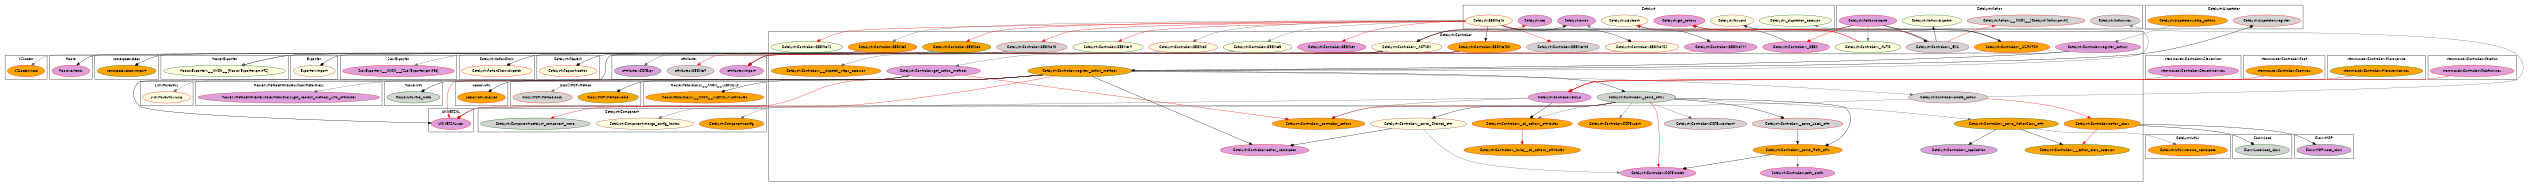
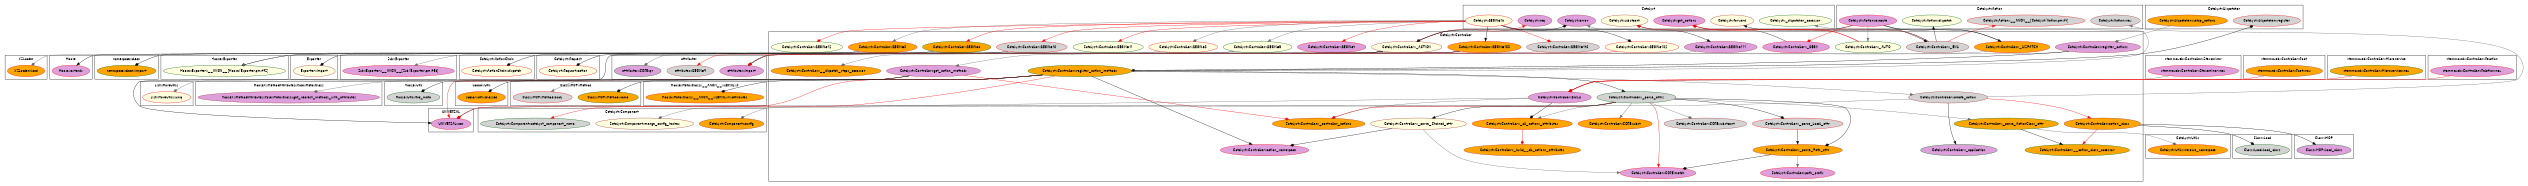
edge "Catalyst::Controller::_ACTION" -> "Catalyst::error": arrowhead normal -> diamond
edge "Catalyst::Controller::BEGIN@111" -> "attributes::import": color red -> gray40
edge "Catalyst::Controller::_parse_ActionClass_attr" -> "Catalyst::Controller::_application": now "Catalyst::Controller::create_action" -> "Catalyst::Controller::_application"
